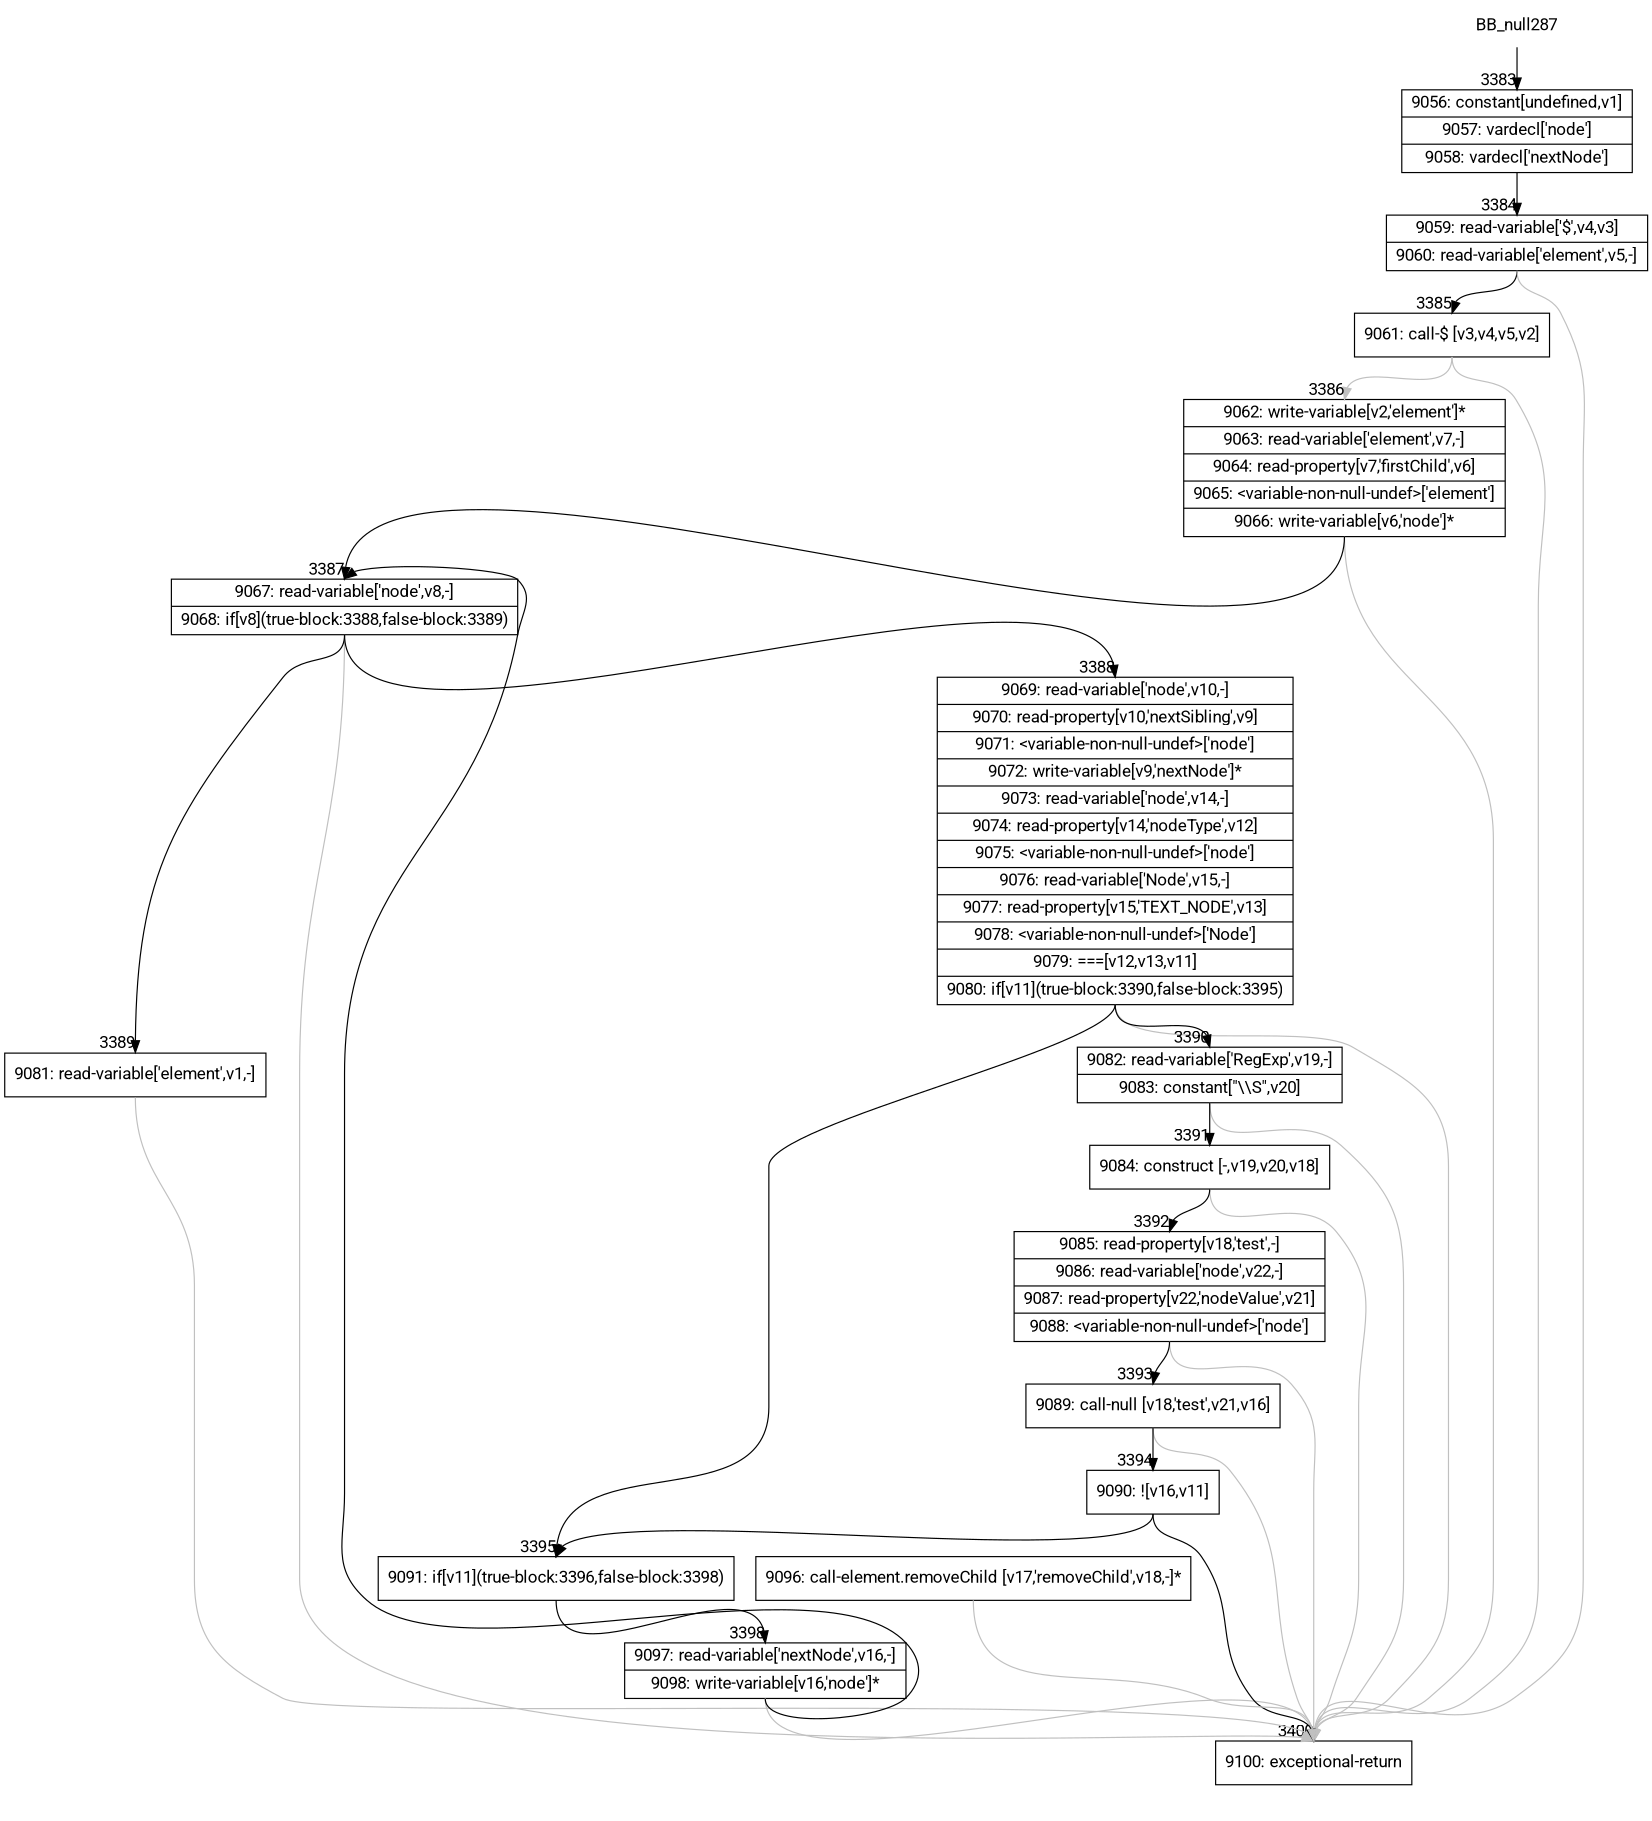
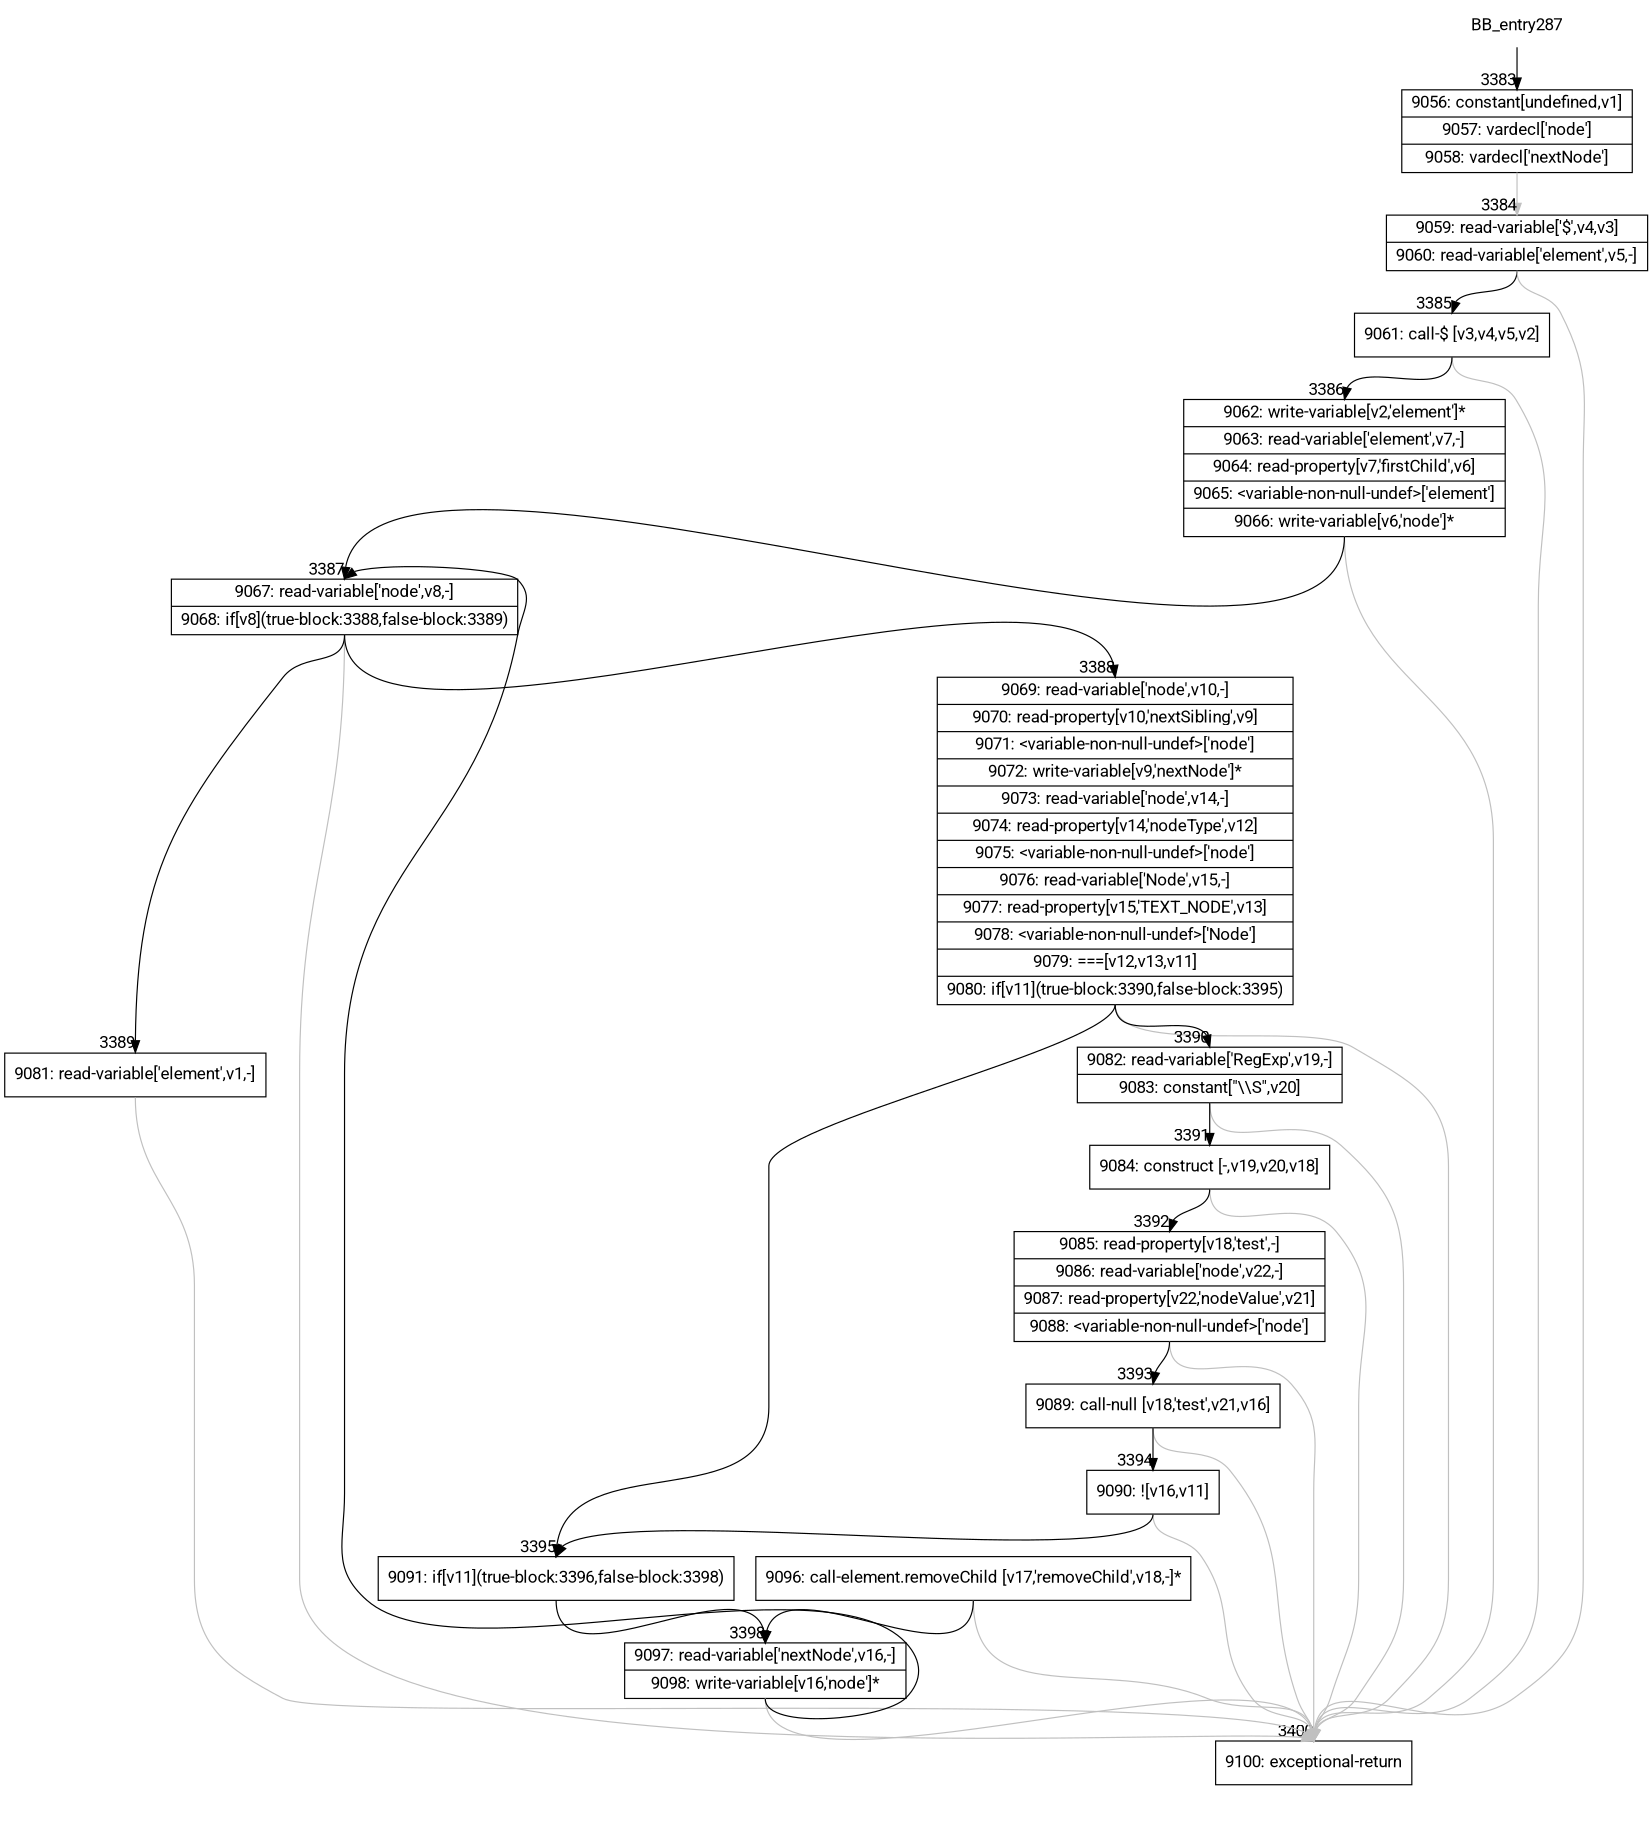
node "BB_null287": label "BB_null287" -> "BB_entry287"
edge "9056: constant[undefined,v1]" -> "9059: read-variable['$',v4,v3]": color black -> gray
edge "9061: call-$ [v3,v4,v5,v2]" -> "9062: write-variable[v2,'element']*": color gray -> black
edge "9096: call-element.removeChild [v17,'removeChild',v18,-]*" -> "9097: read-variable['nextNode',v16,-]": added
edge "9090: ![v16,v11]" -> "9100: exceptional-return": color black -> gray
